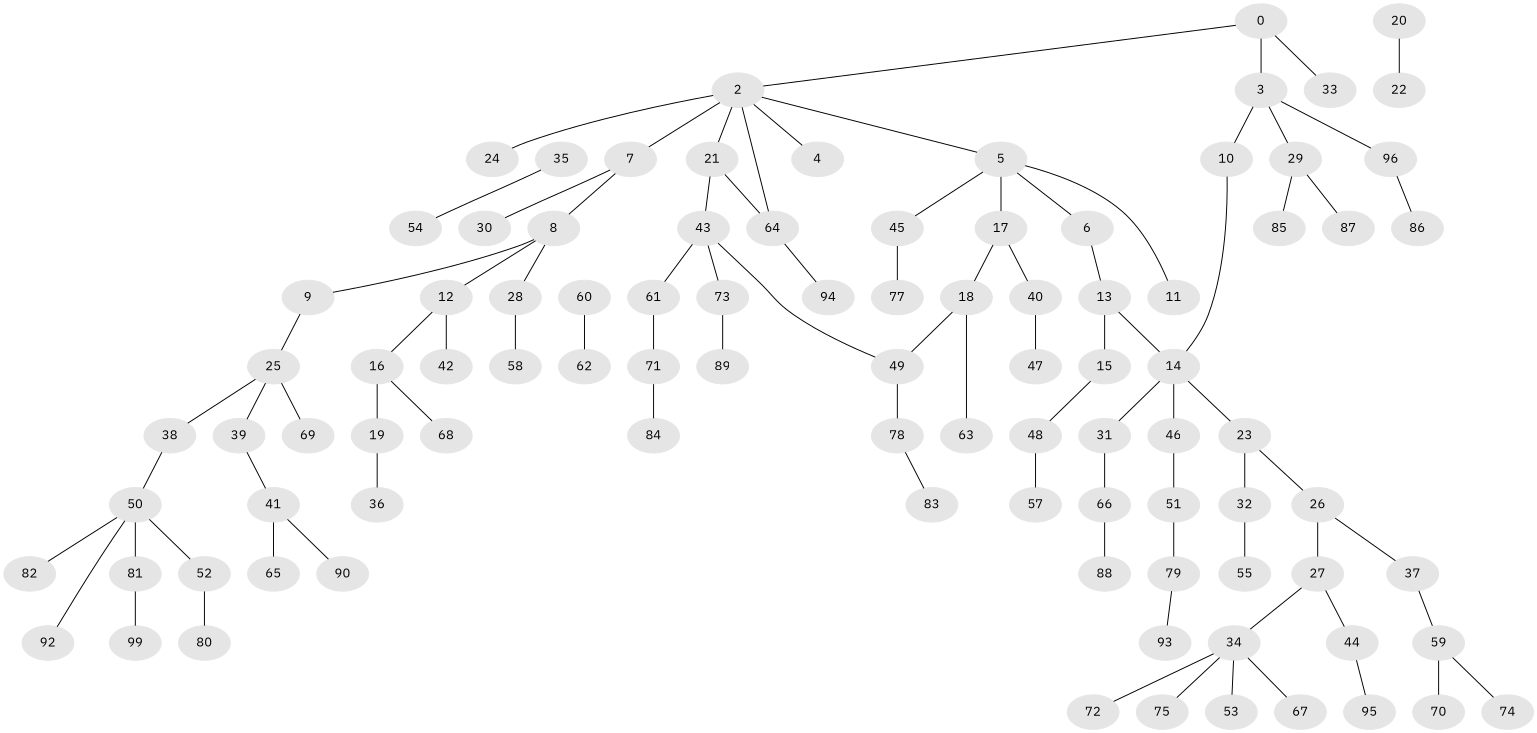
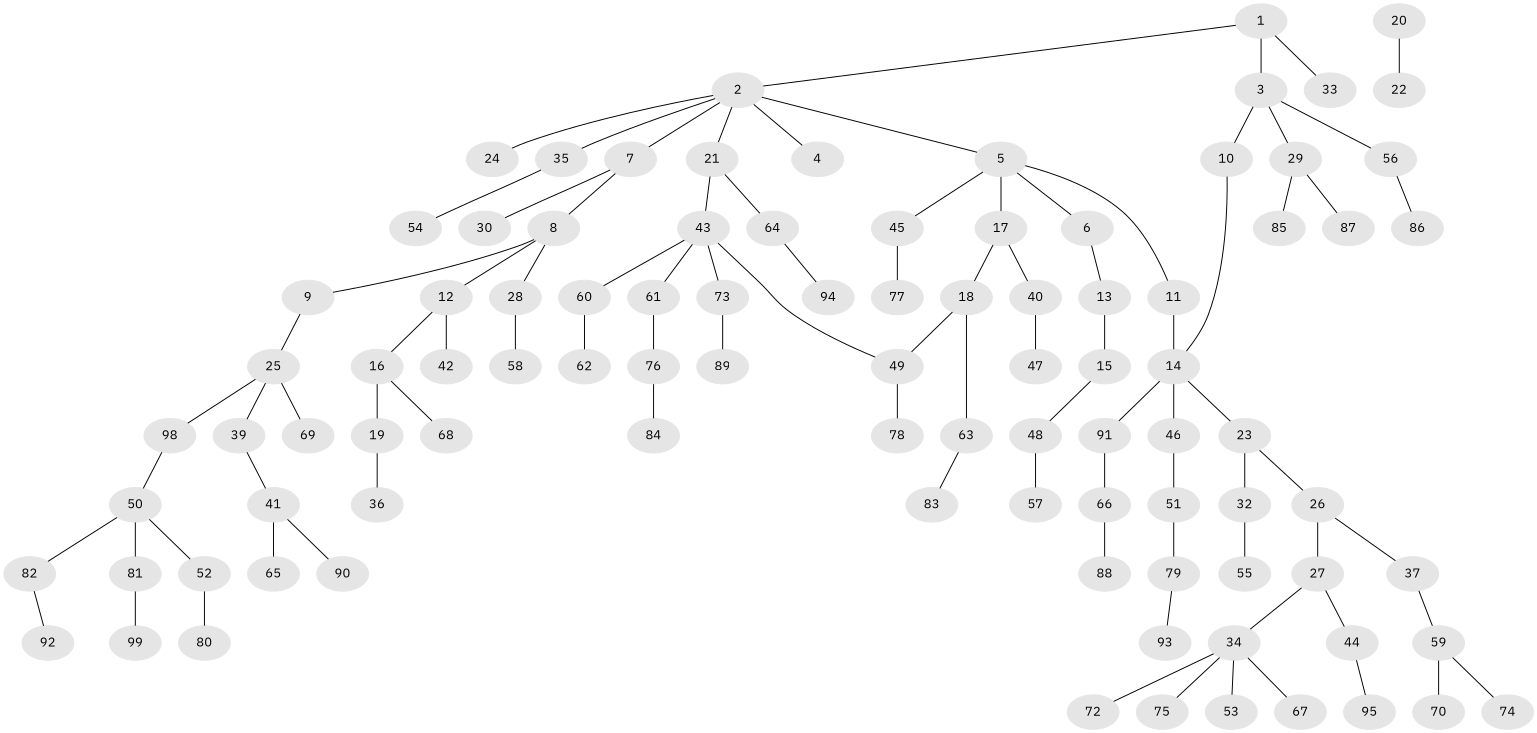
node "0": label "0" -> "1"
edge "2" -- "64": now "2" -- "35"
node "96": label "96" -> "56"
edge "43" -- "60": added
edge "13" -- "14": now "11" -- "14"
node "71": label "71" -> "76"
node "38": label "38" -> "98"
node "31": label "31" -> "91"
edge "78" -- "83": now "63" -- "83"
edge "50" -- "92": now "82" -- "92"
